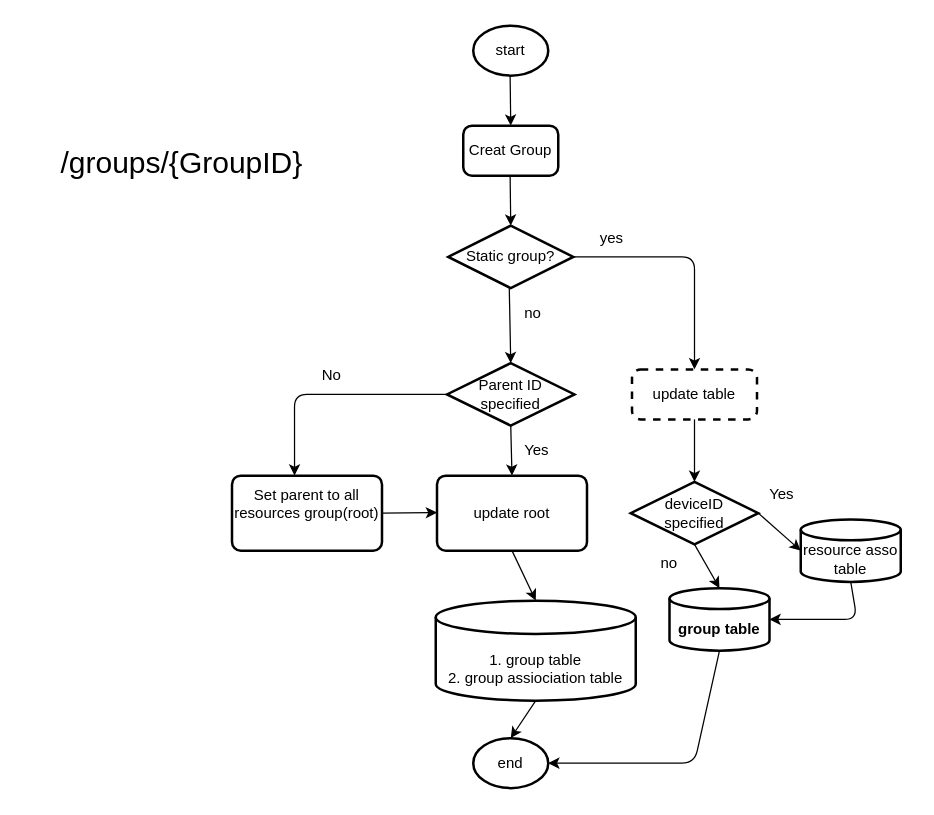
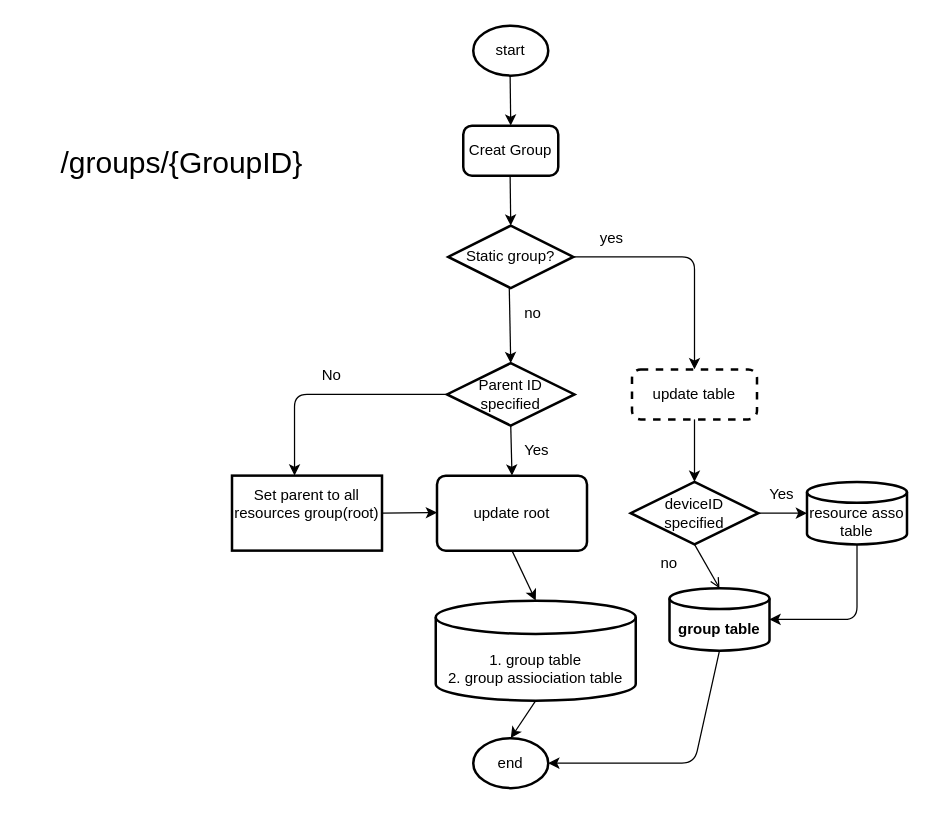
node "Set parent to all resources group(root)": shape rounded rectangle -> rectangle
node "resource asso table": moved (851, 551) -> (857, 513)
edge "deviceID specified" -> "group table": arrowhead classic -> open
